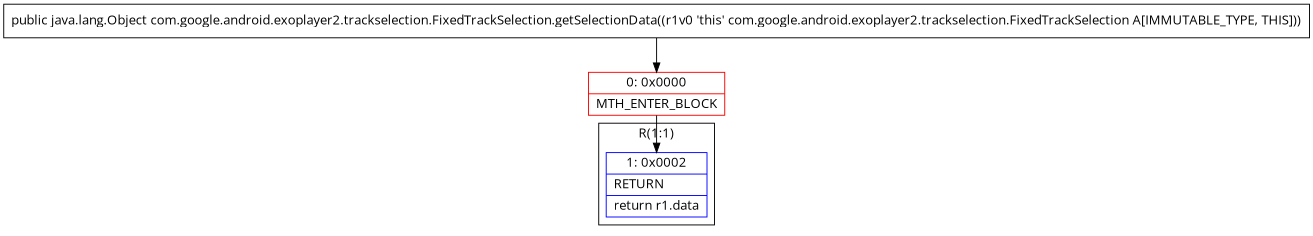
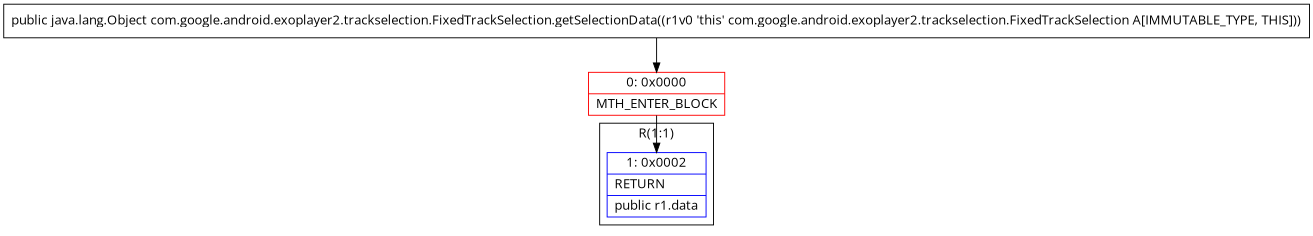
node "1: 0x0002": text "return r1.data" -> "public r1.data"
